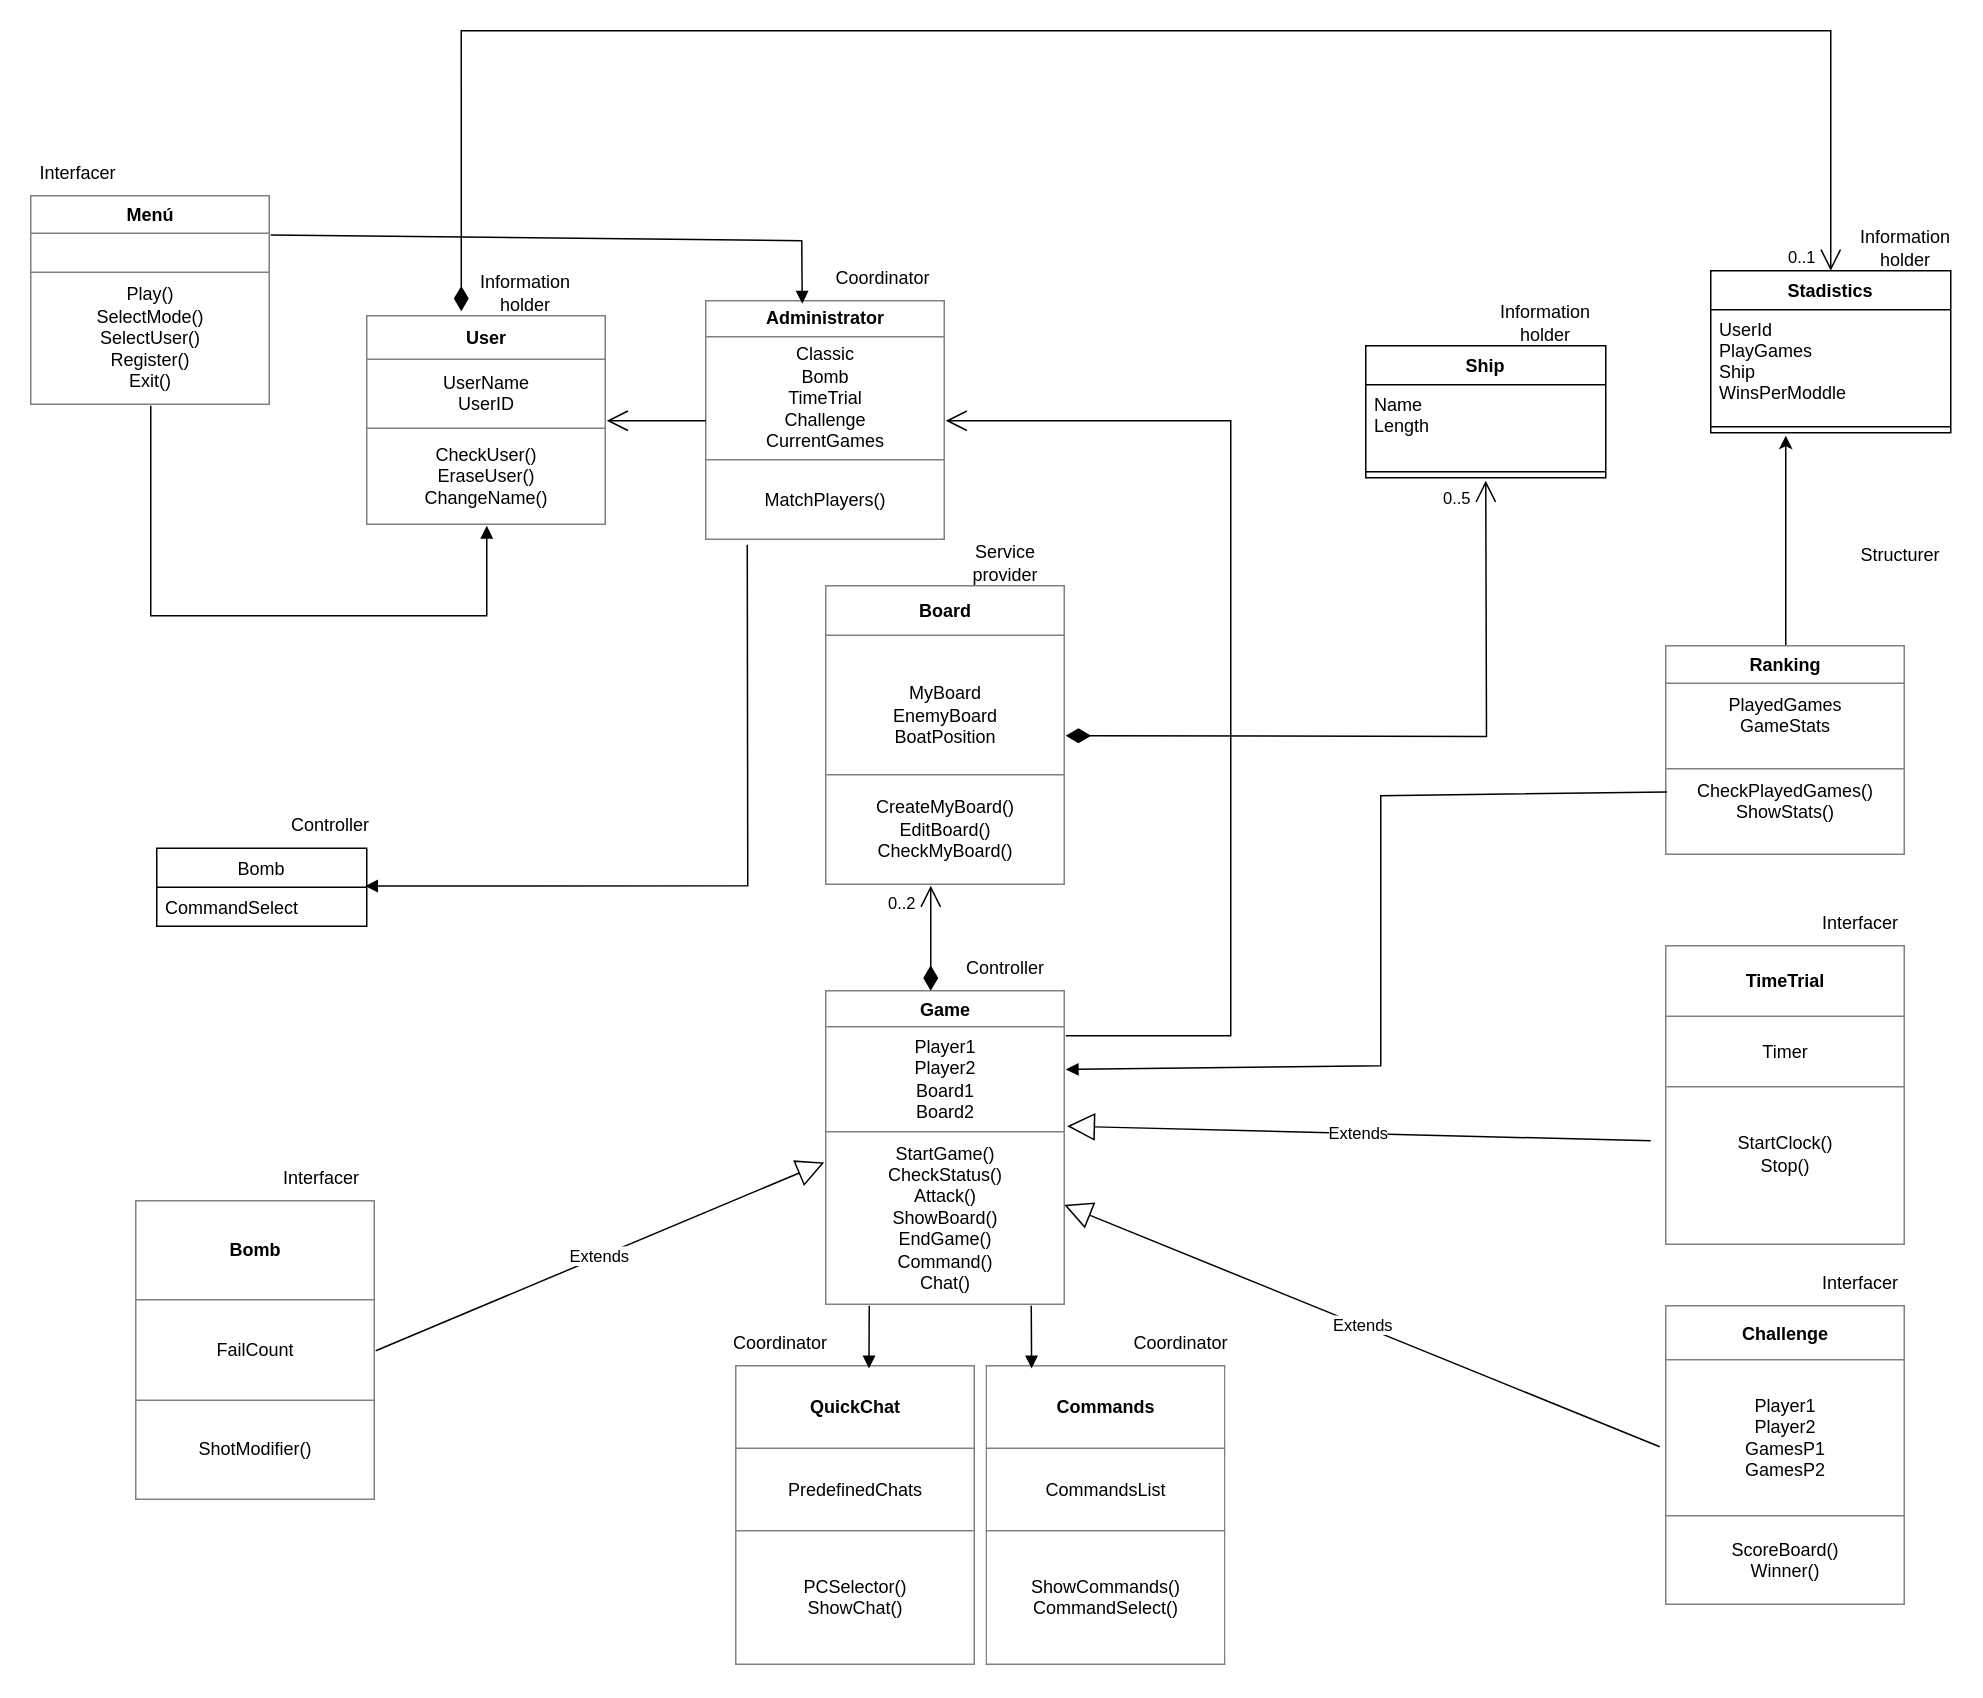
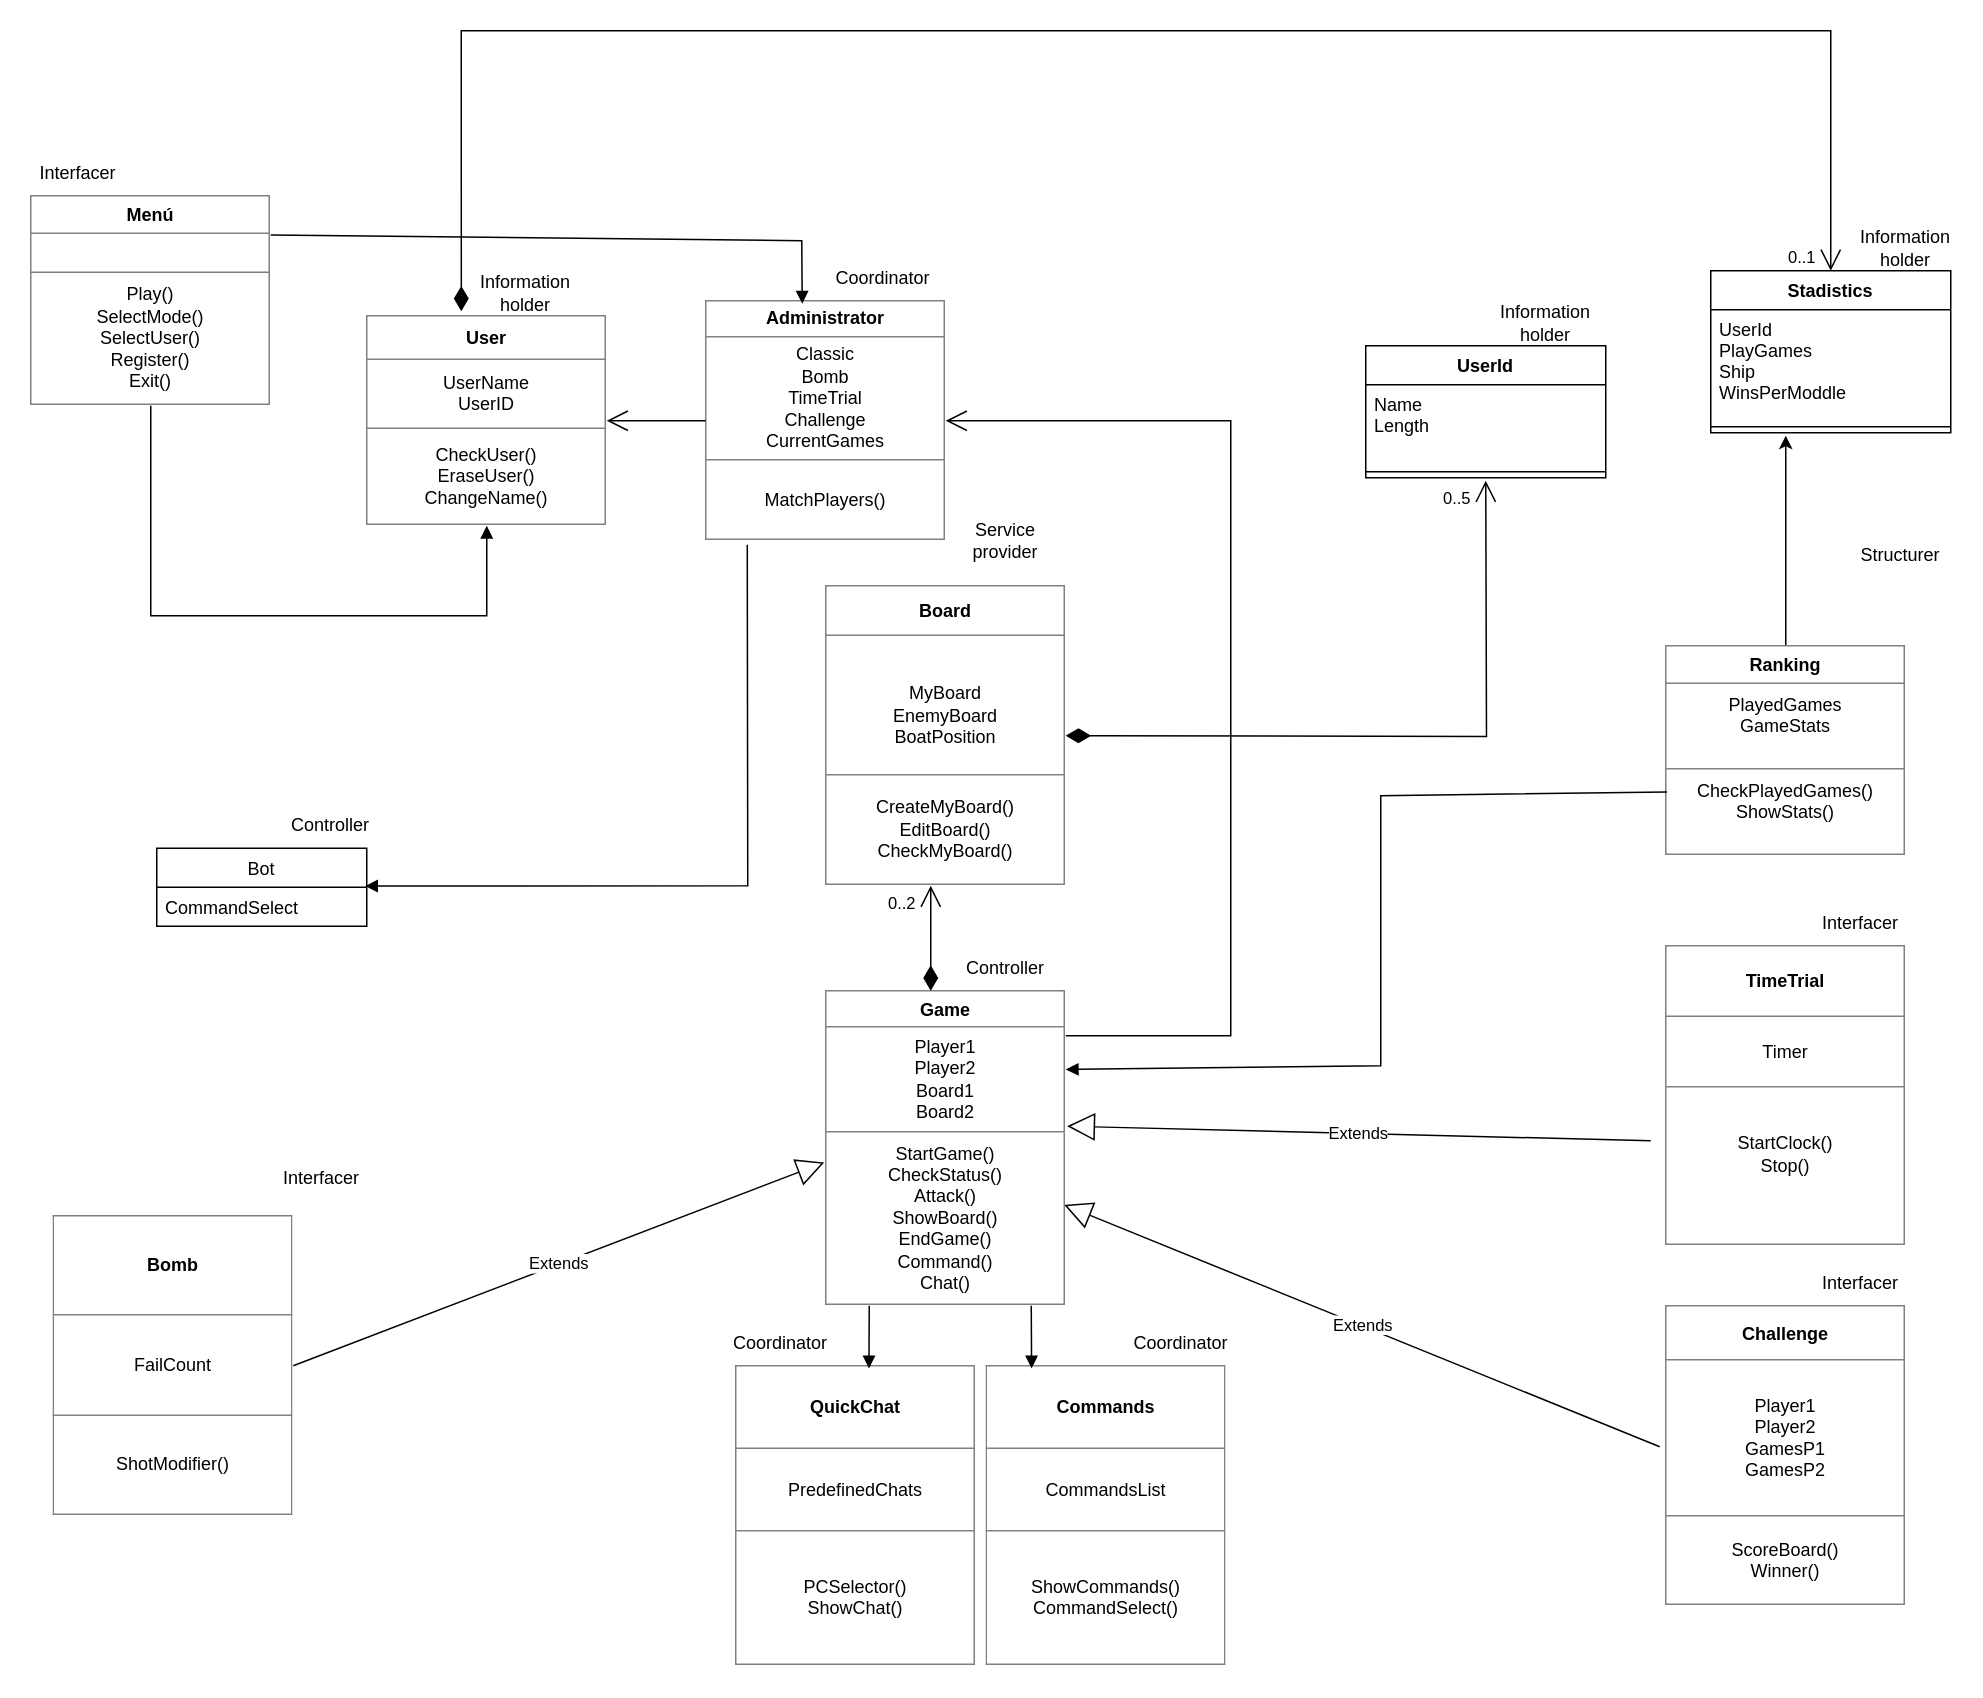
node "Ship": label "Ship" -> "UserId"
node "Service provider": moved (1006, 563) -> (1006, 541)
node "Bomb": label "Bomb" -> "Bot"
node "Bomb FailCount ShotModifier()": moved (256, 1351) -> (173, 1366)
